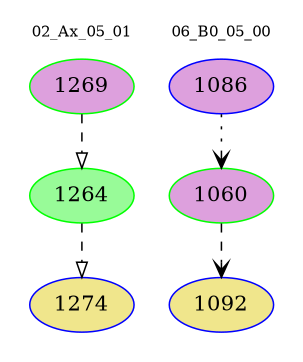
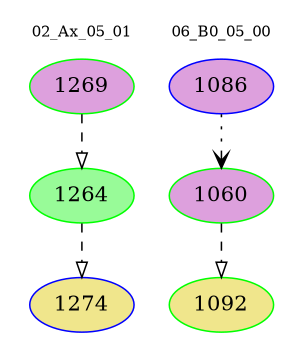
edge "1060" -> "1092": arrowhead vee -> onormal
node "1092": color blue -> green
